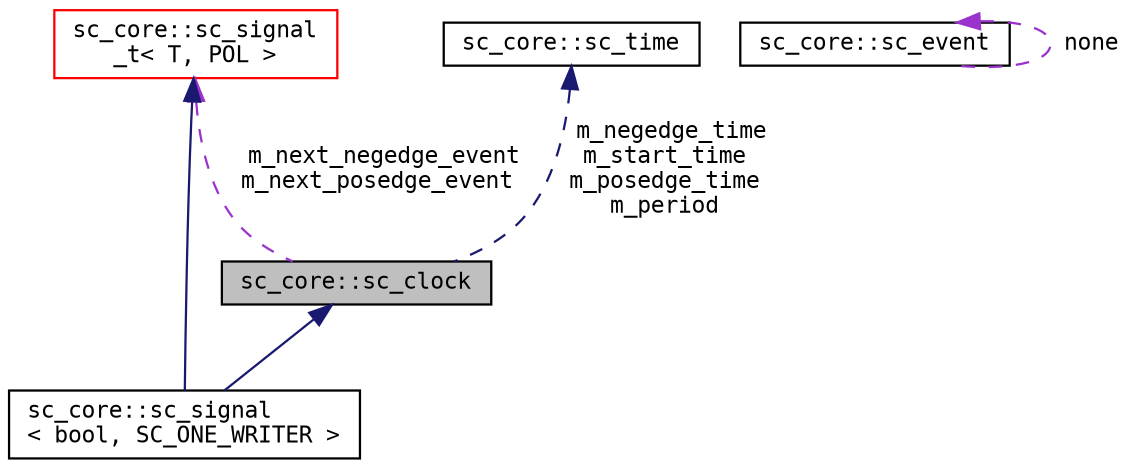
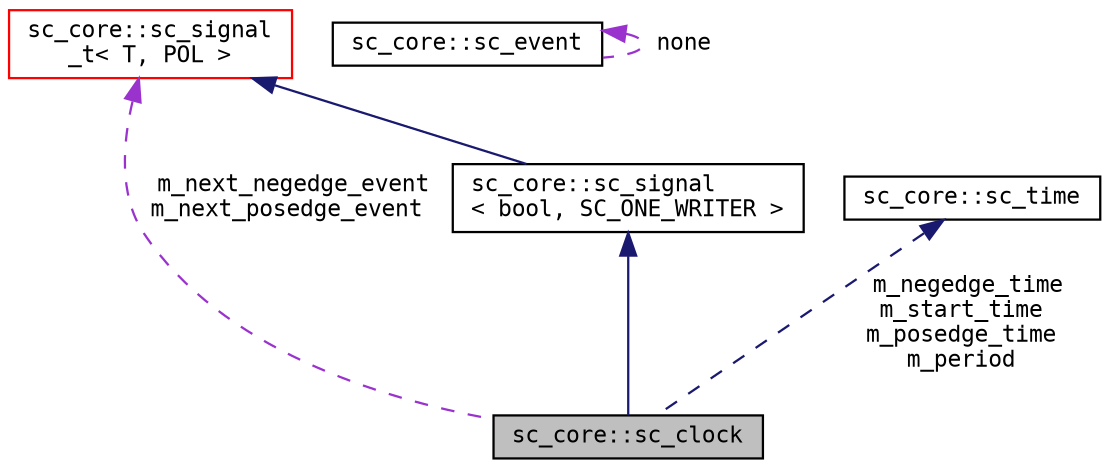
edge "sc_core::sc_signal < bool, SC_ONE_WRITER >" -> "sc_core::sc_clock": reversed
